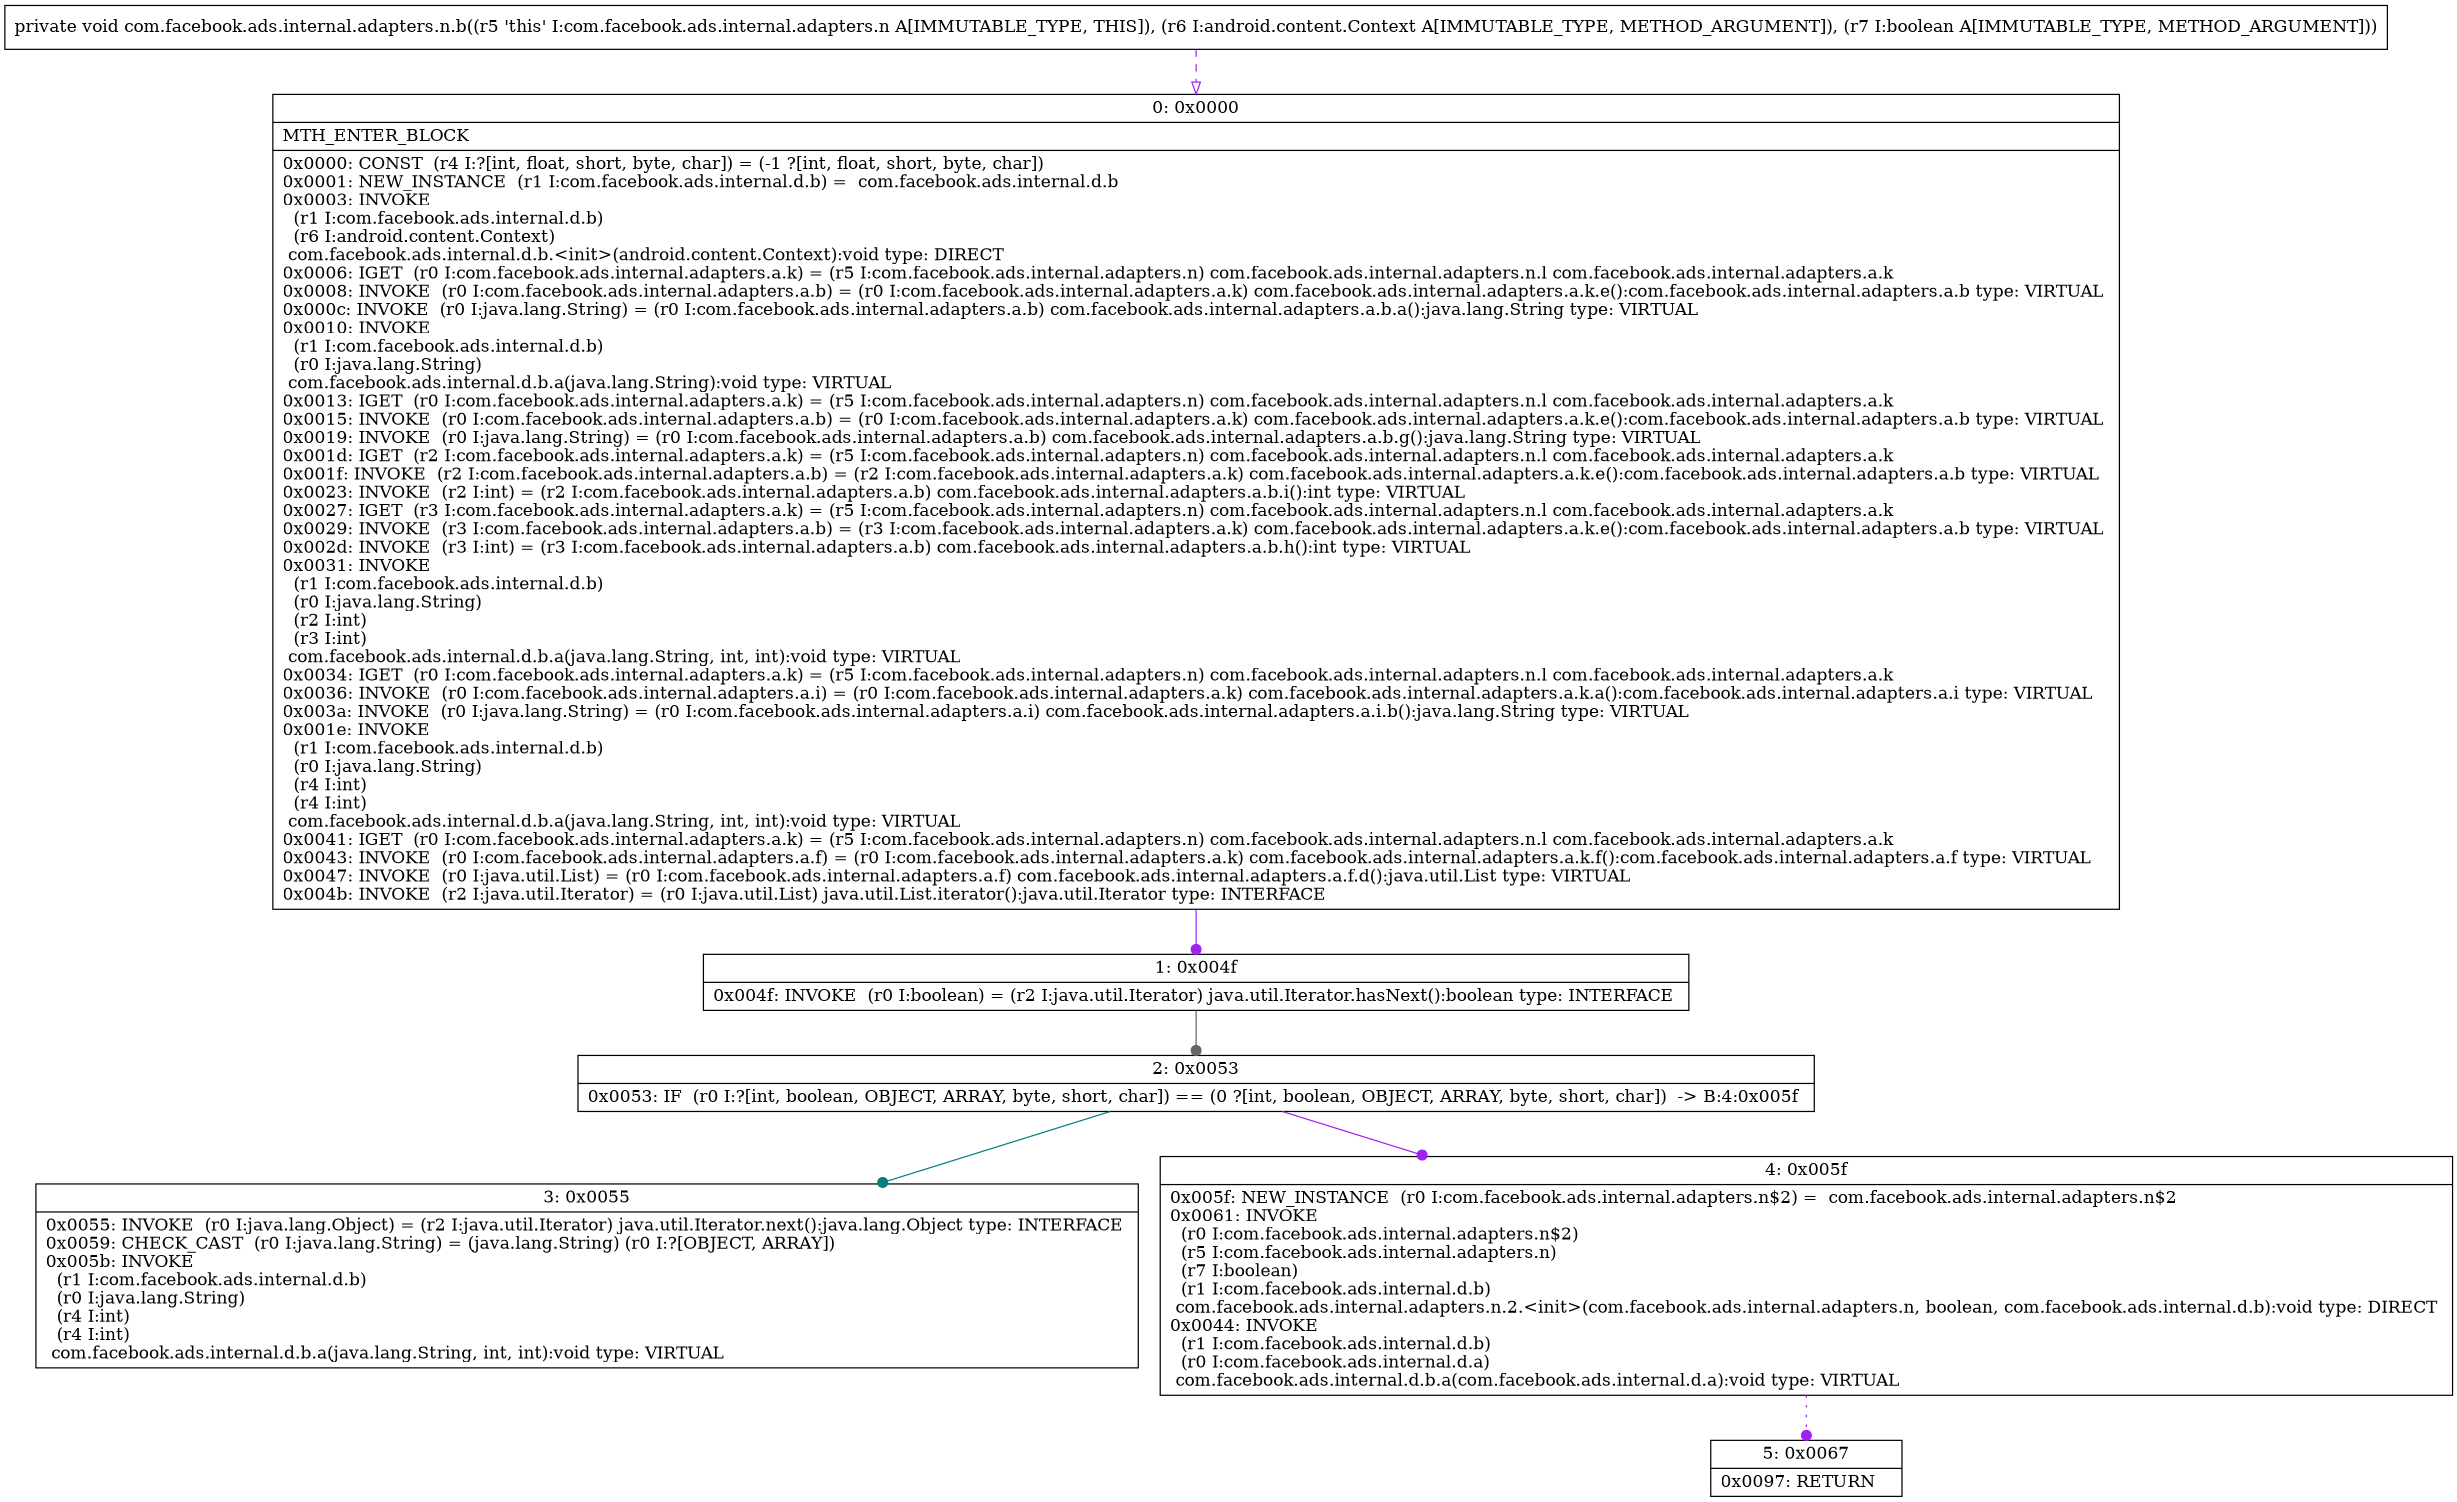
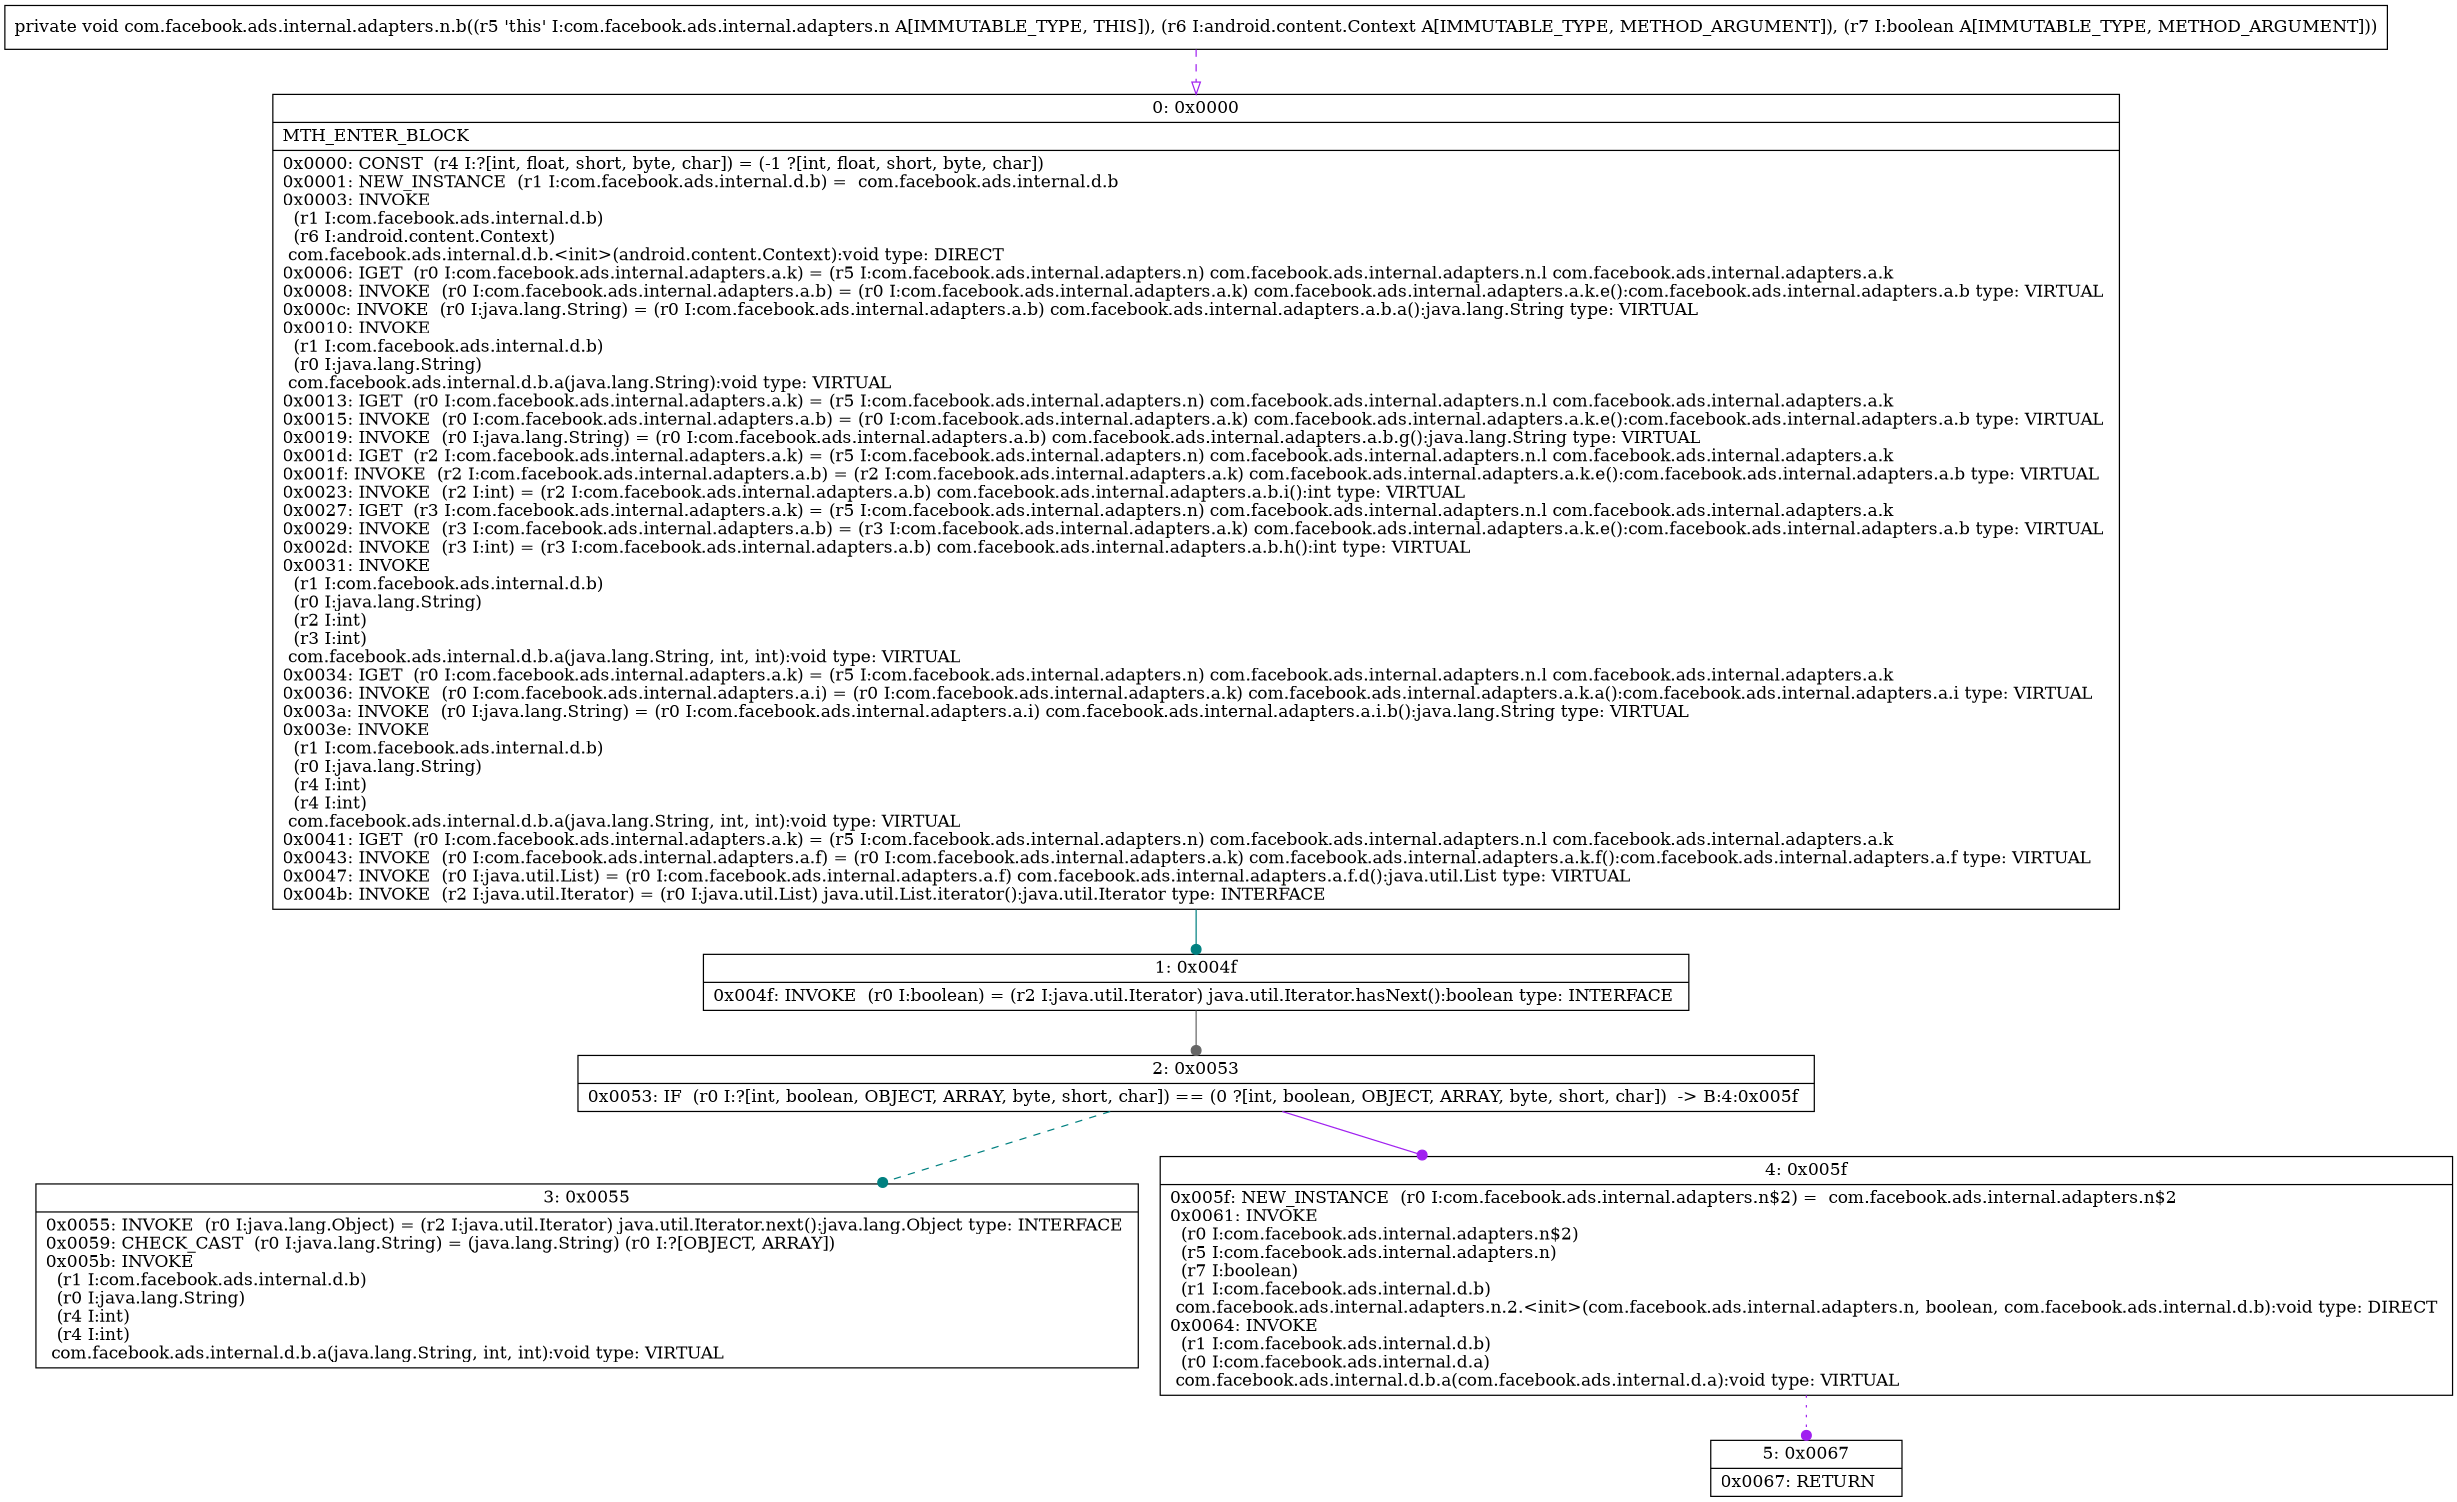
node "0: 0x0000": text "0x001e: INVOKE" -> "0x003e: INVOKE"
edge "0: 0x0000" -> "1: 0x004f": color purple -> teal
edge "2: 0x0053" -> "3: 0x0055": style solid -> dashed
node "4: 0x005f": text "0x0044: INVOKE" -> "0x0064: INVOKE"
node "5: 0x0067": text "0x0097: RETURN" -> "0x0067: RETURN"
